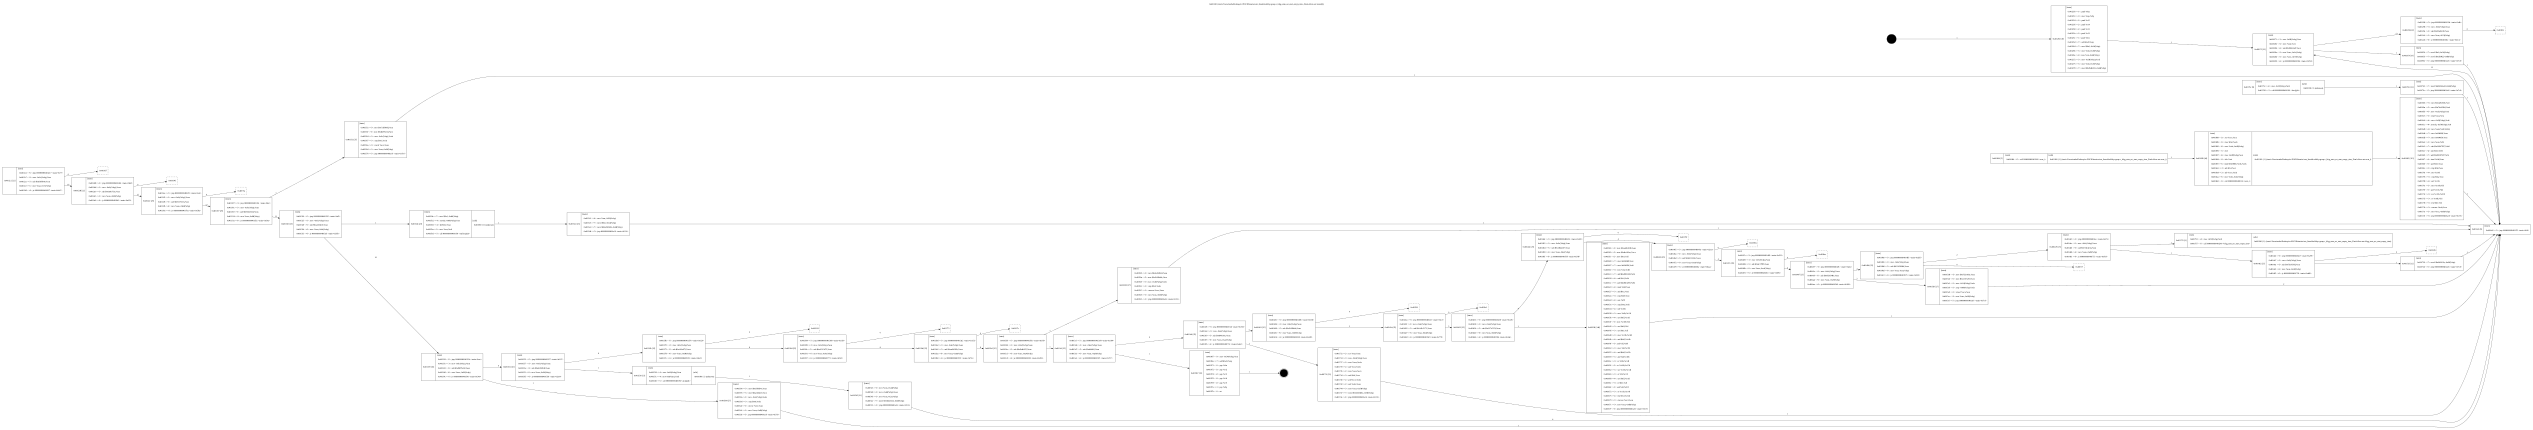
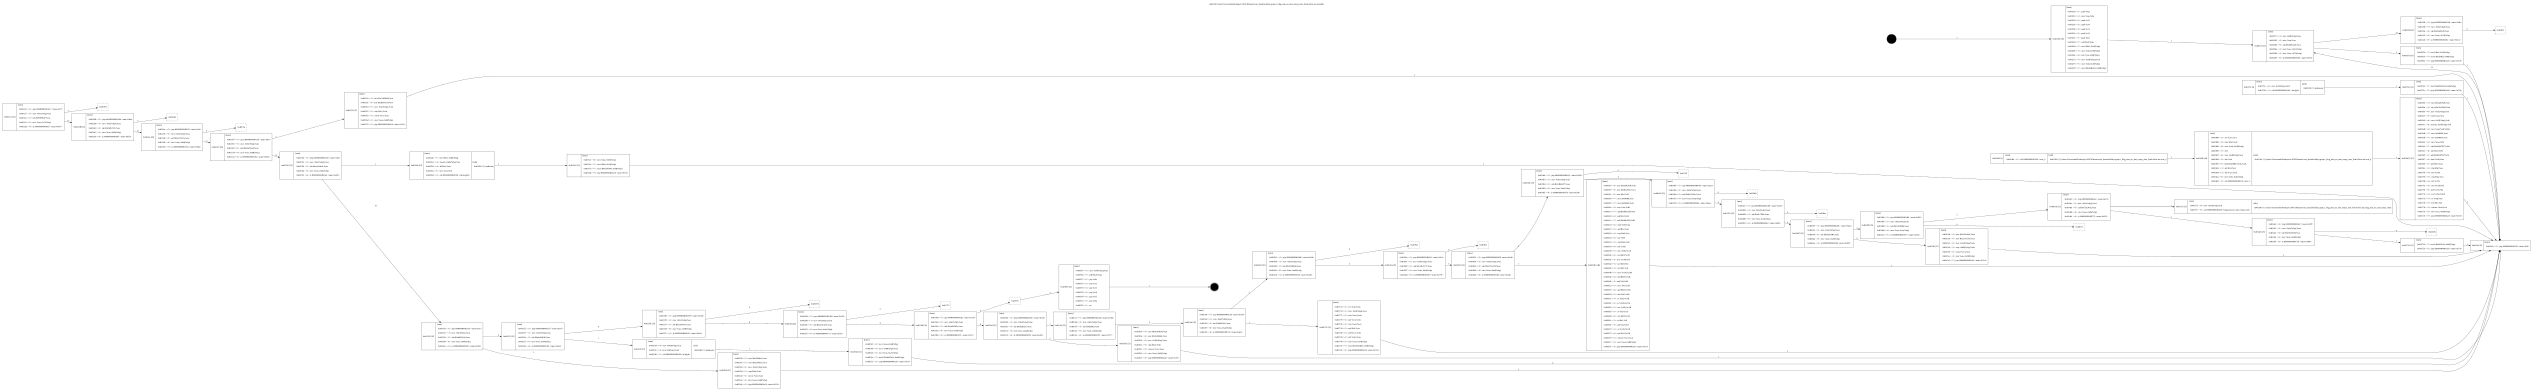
edge "0x4013cf [25]" -> "0x401967 [21]": now "0x40197c" -> "0x401967 [21]"
